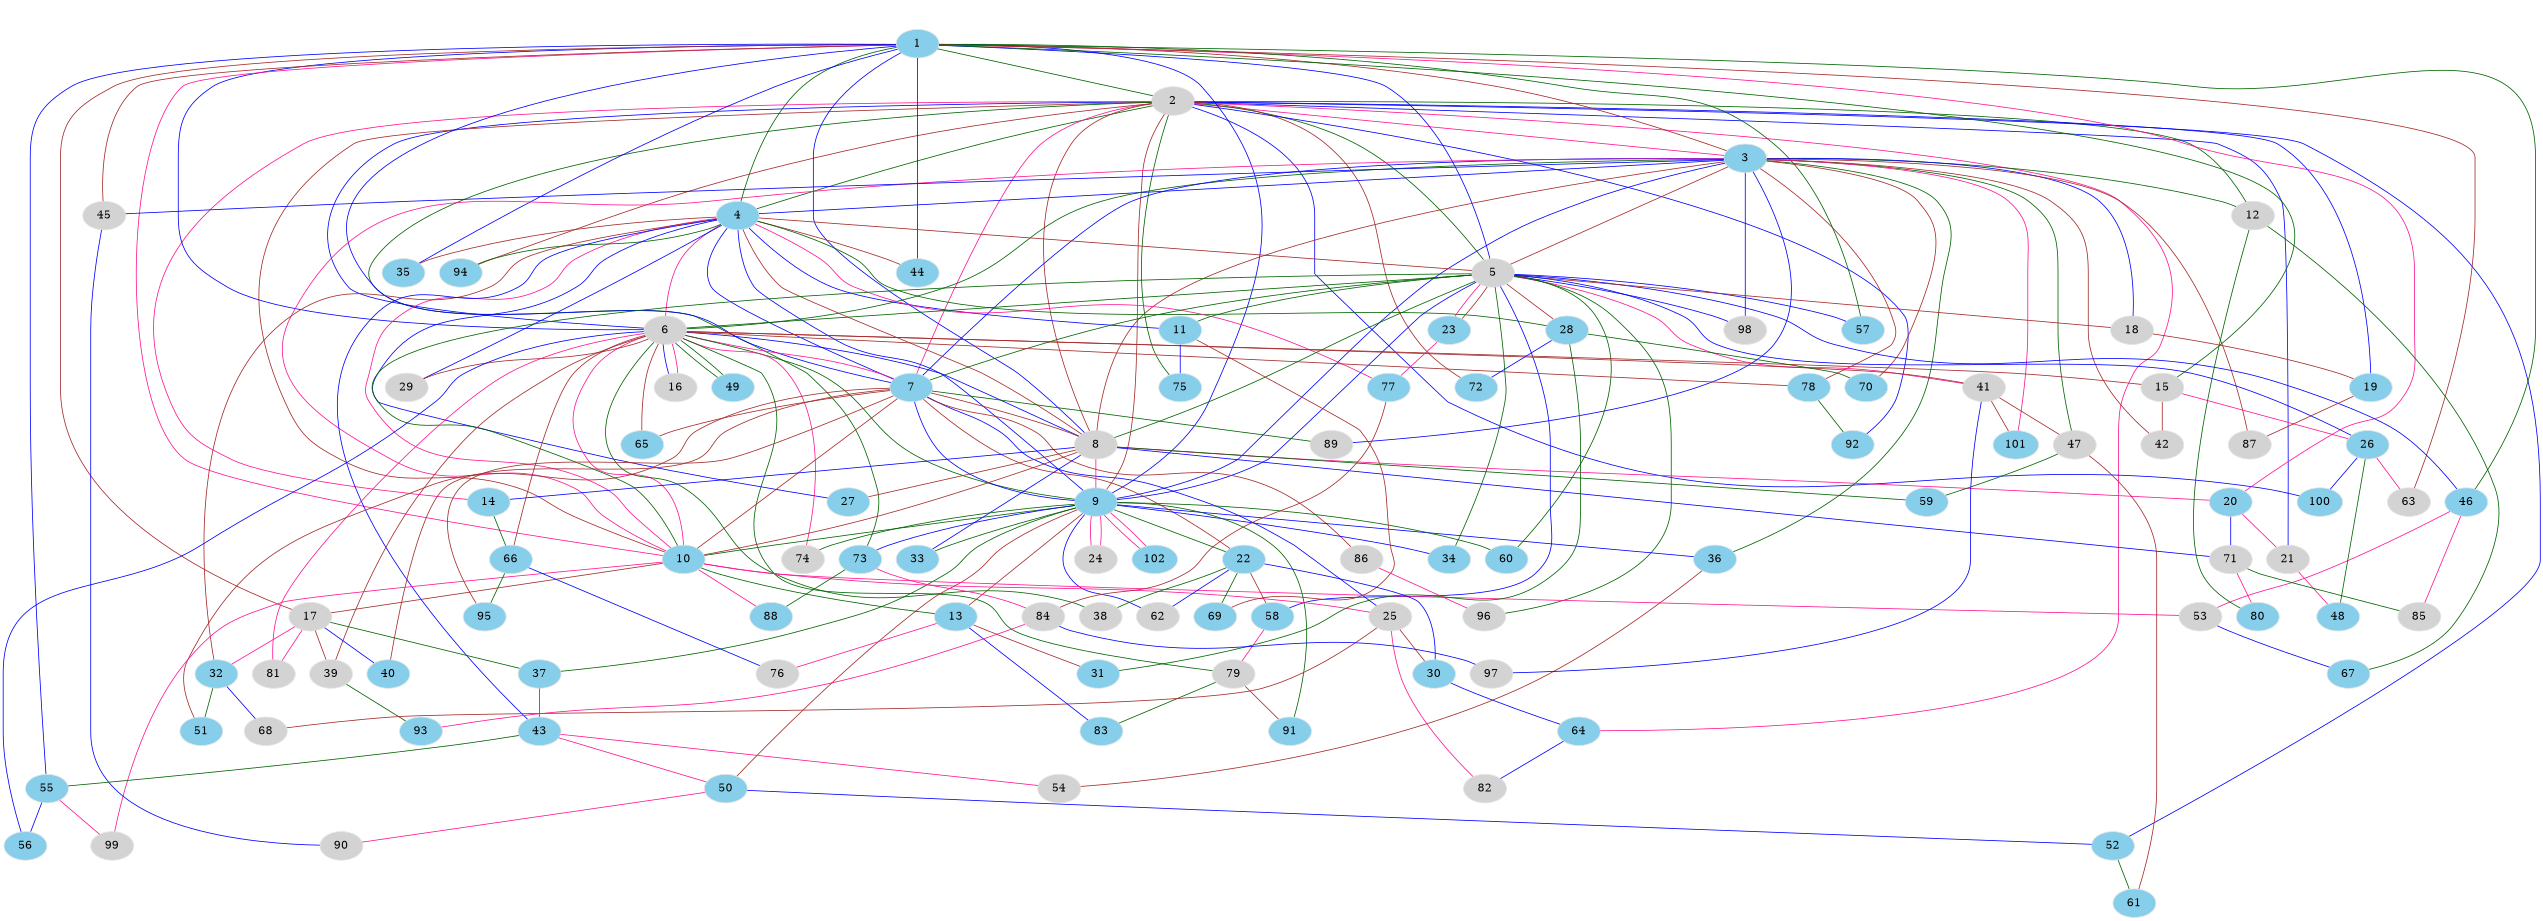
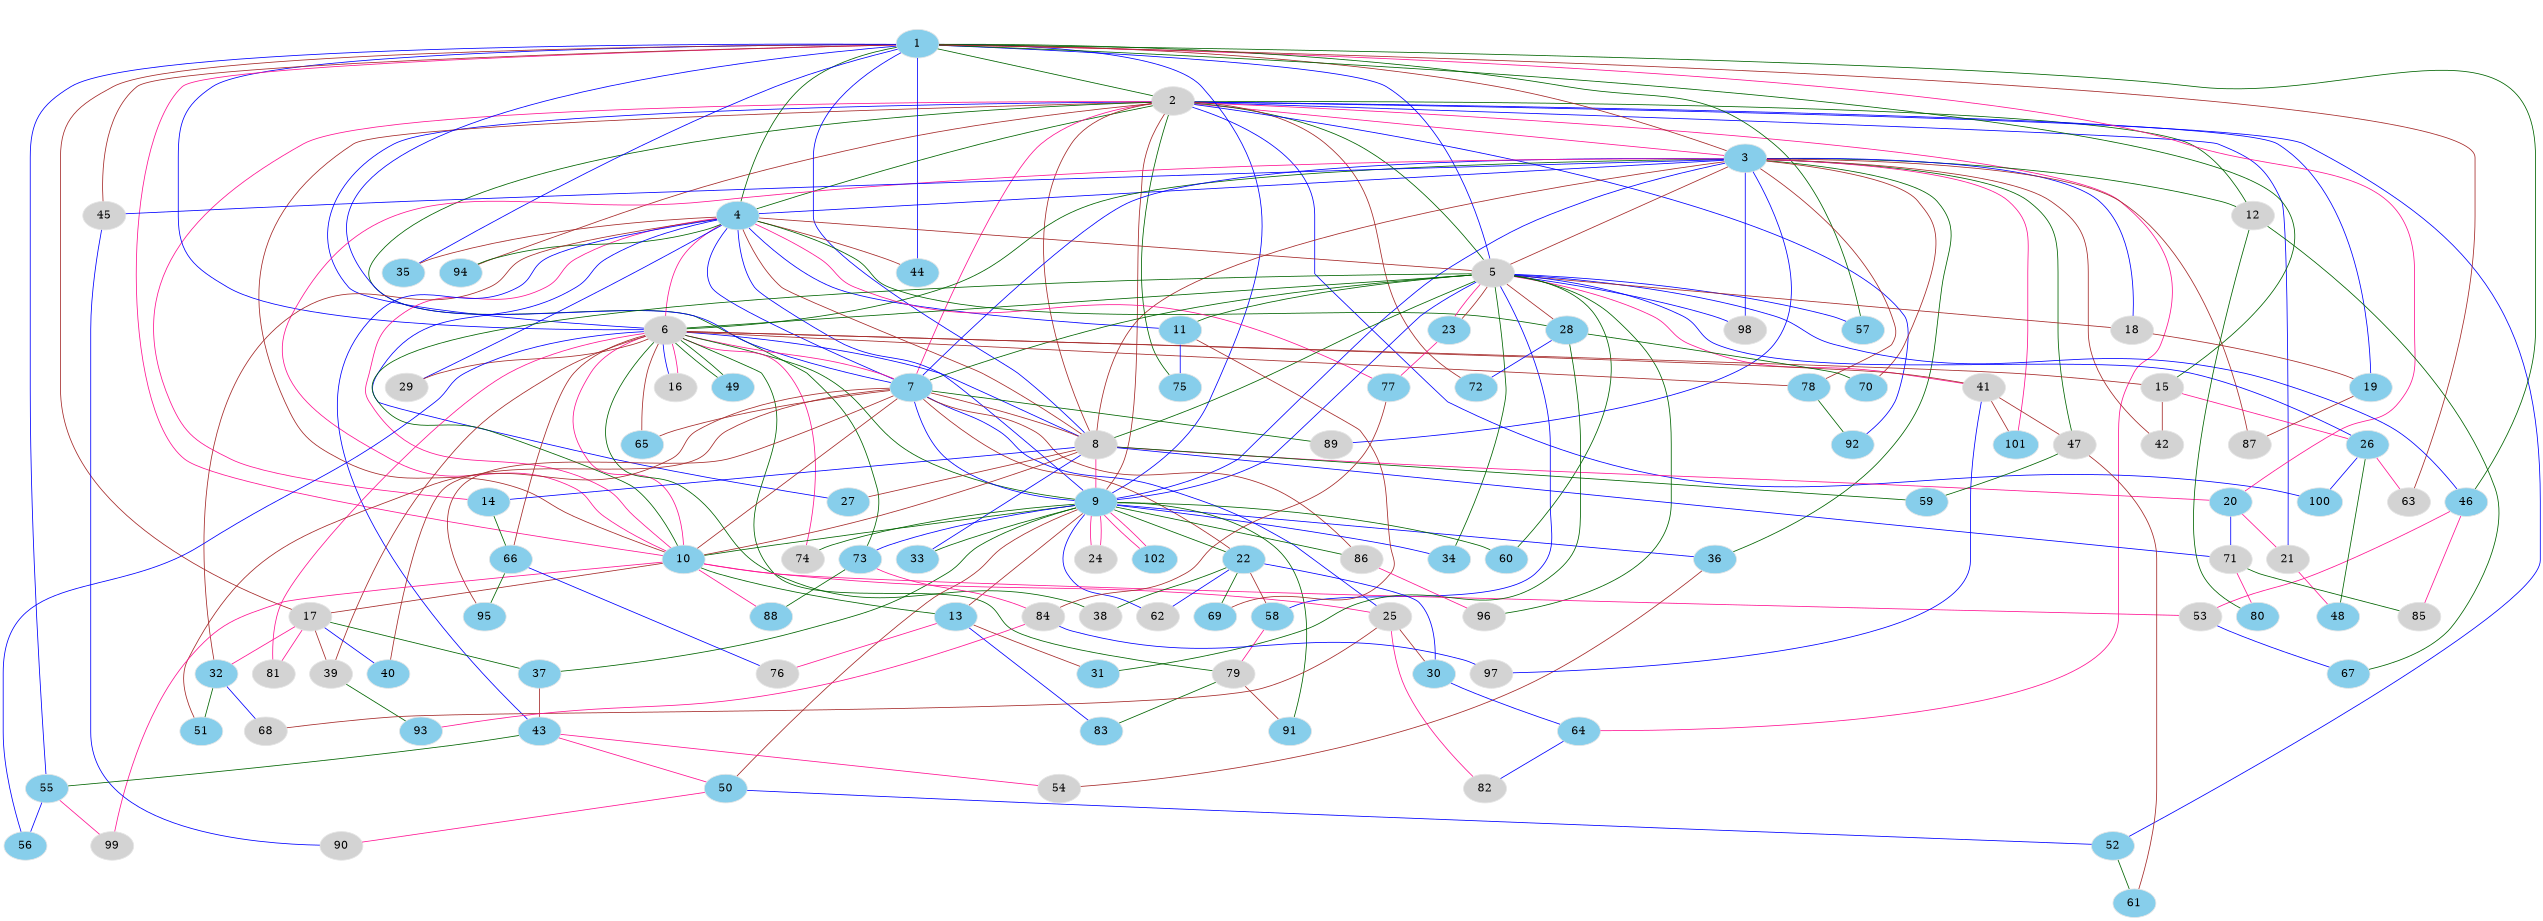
edge "9" -- "86": added
